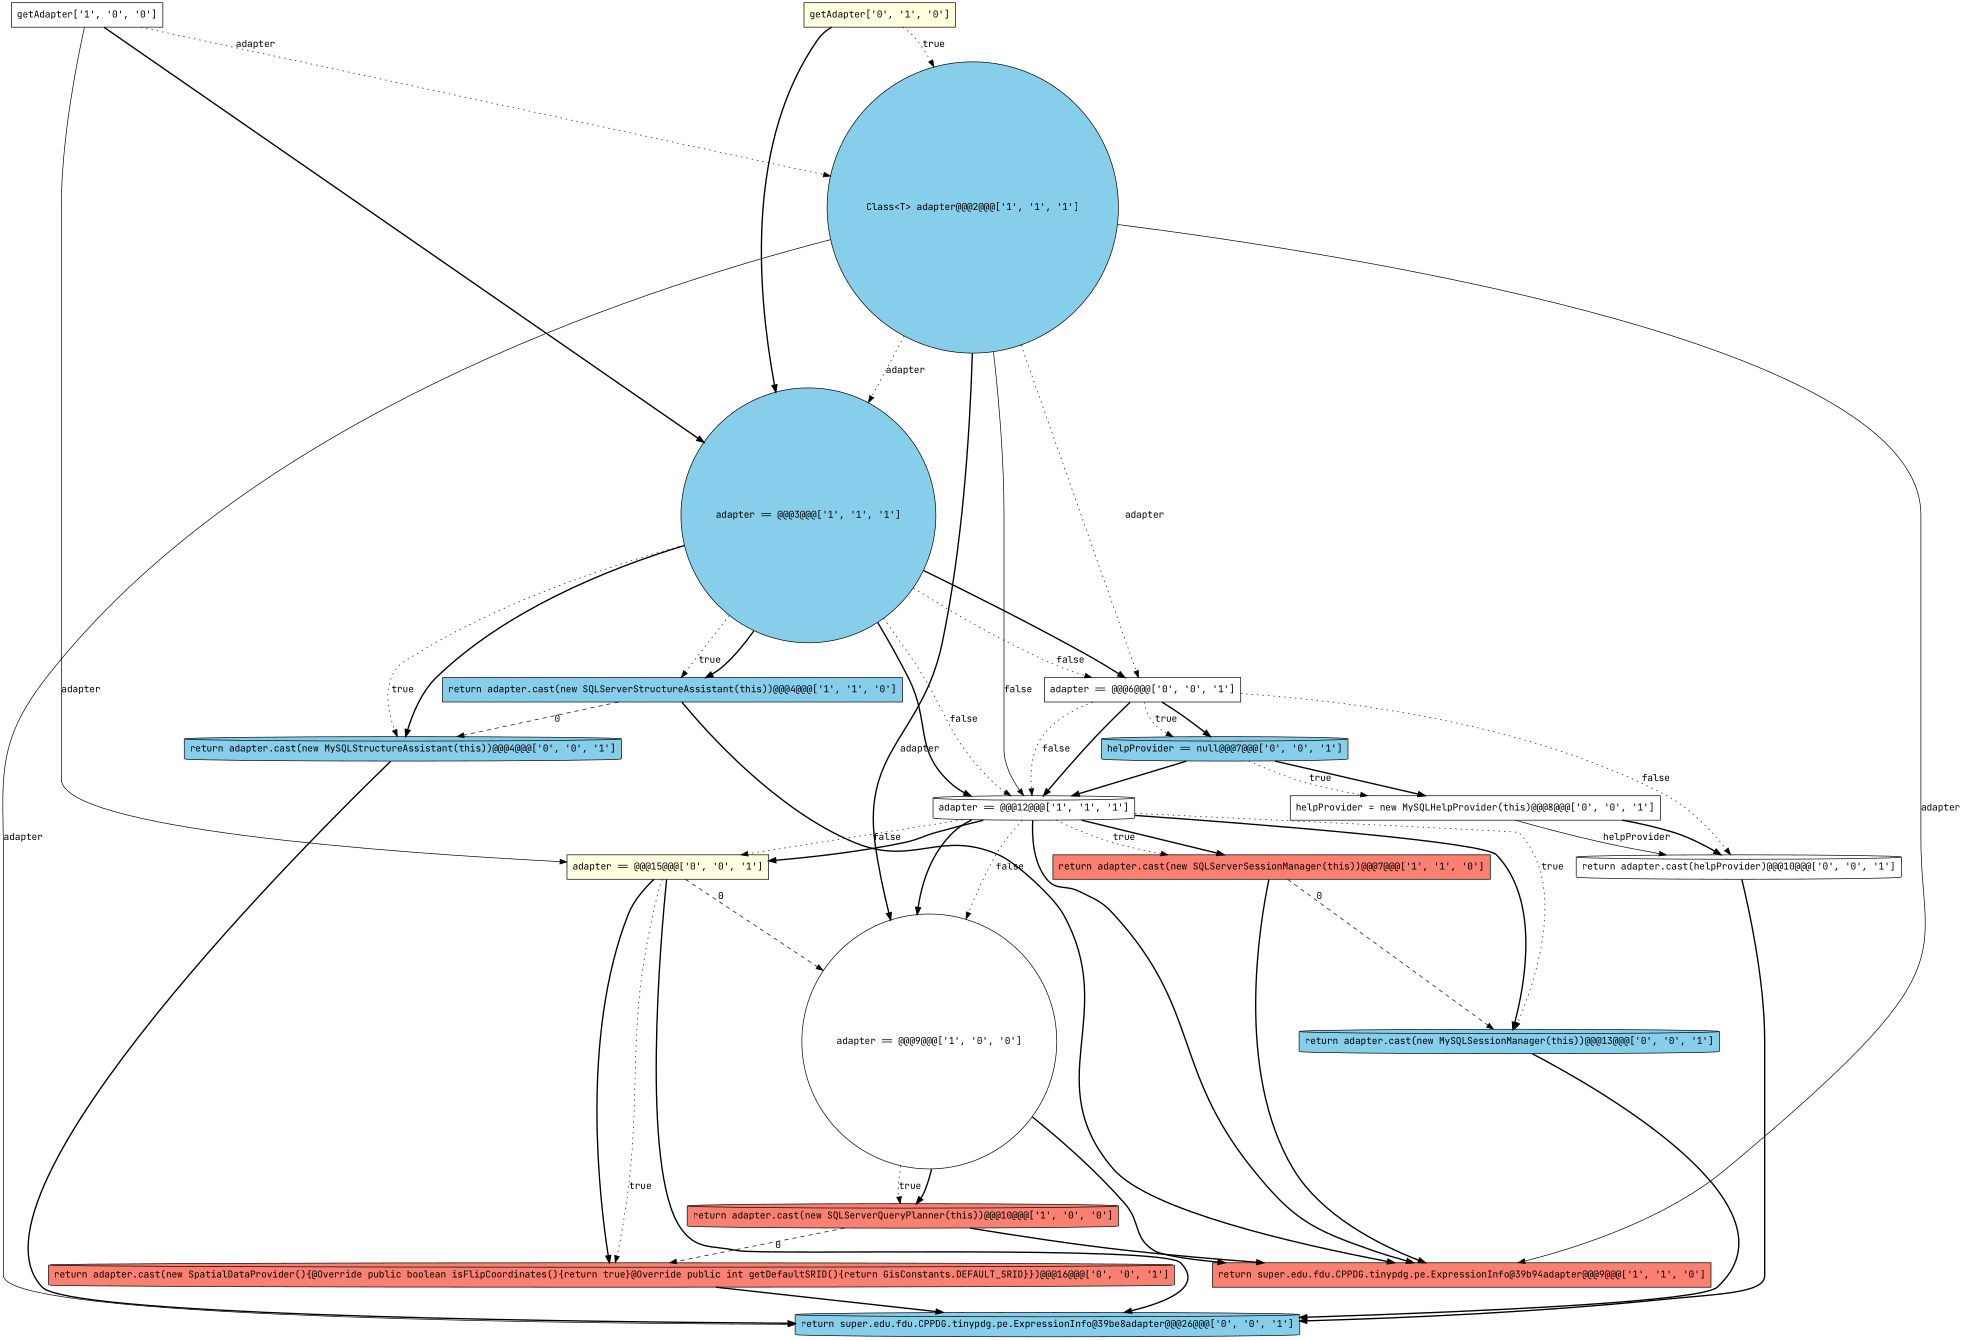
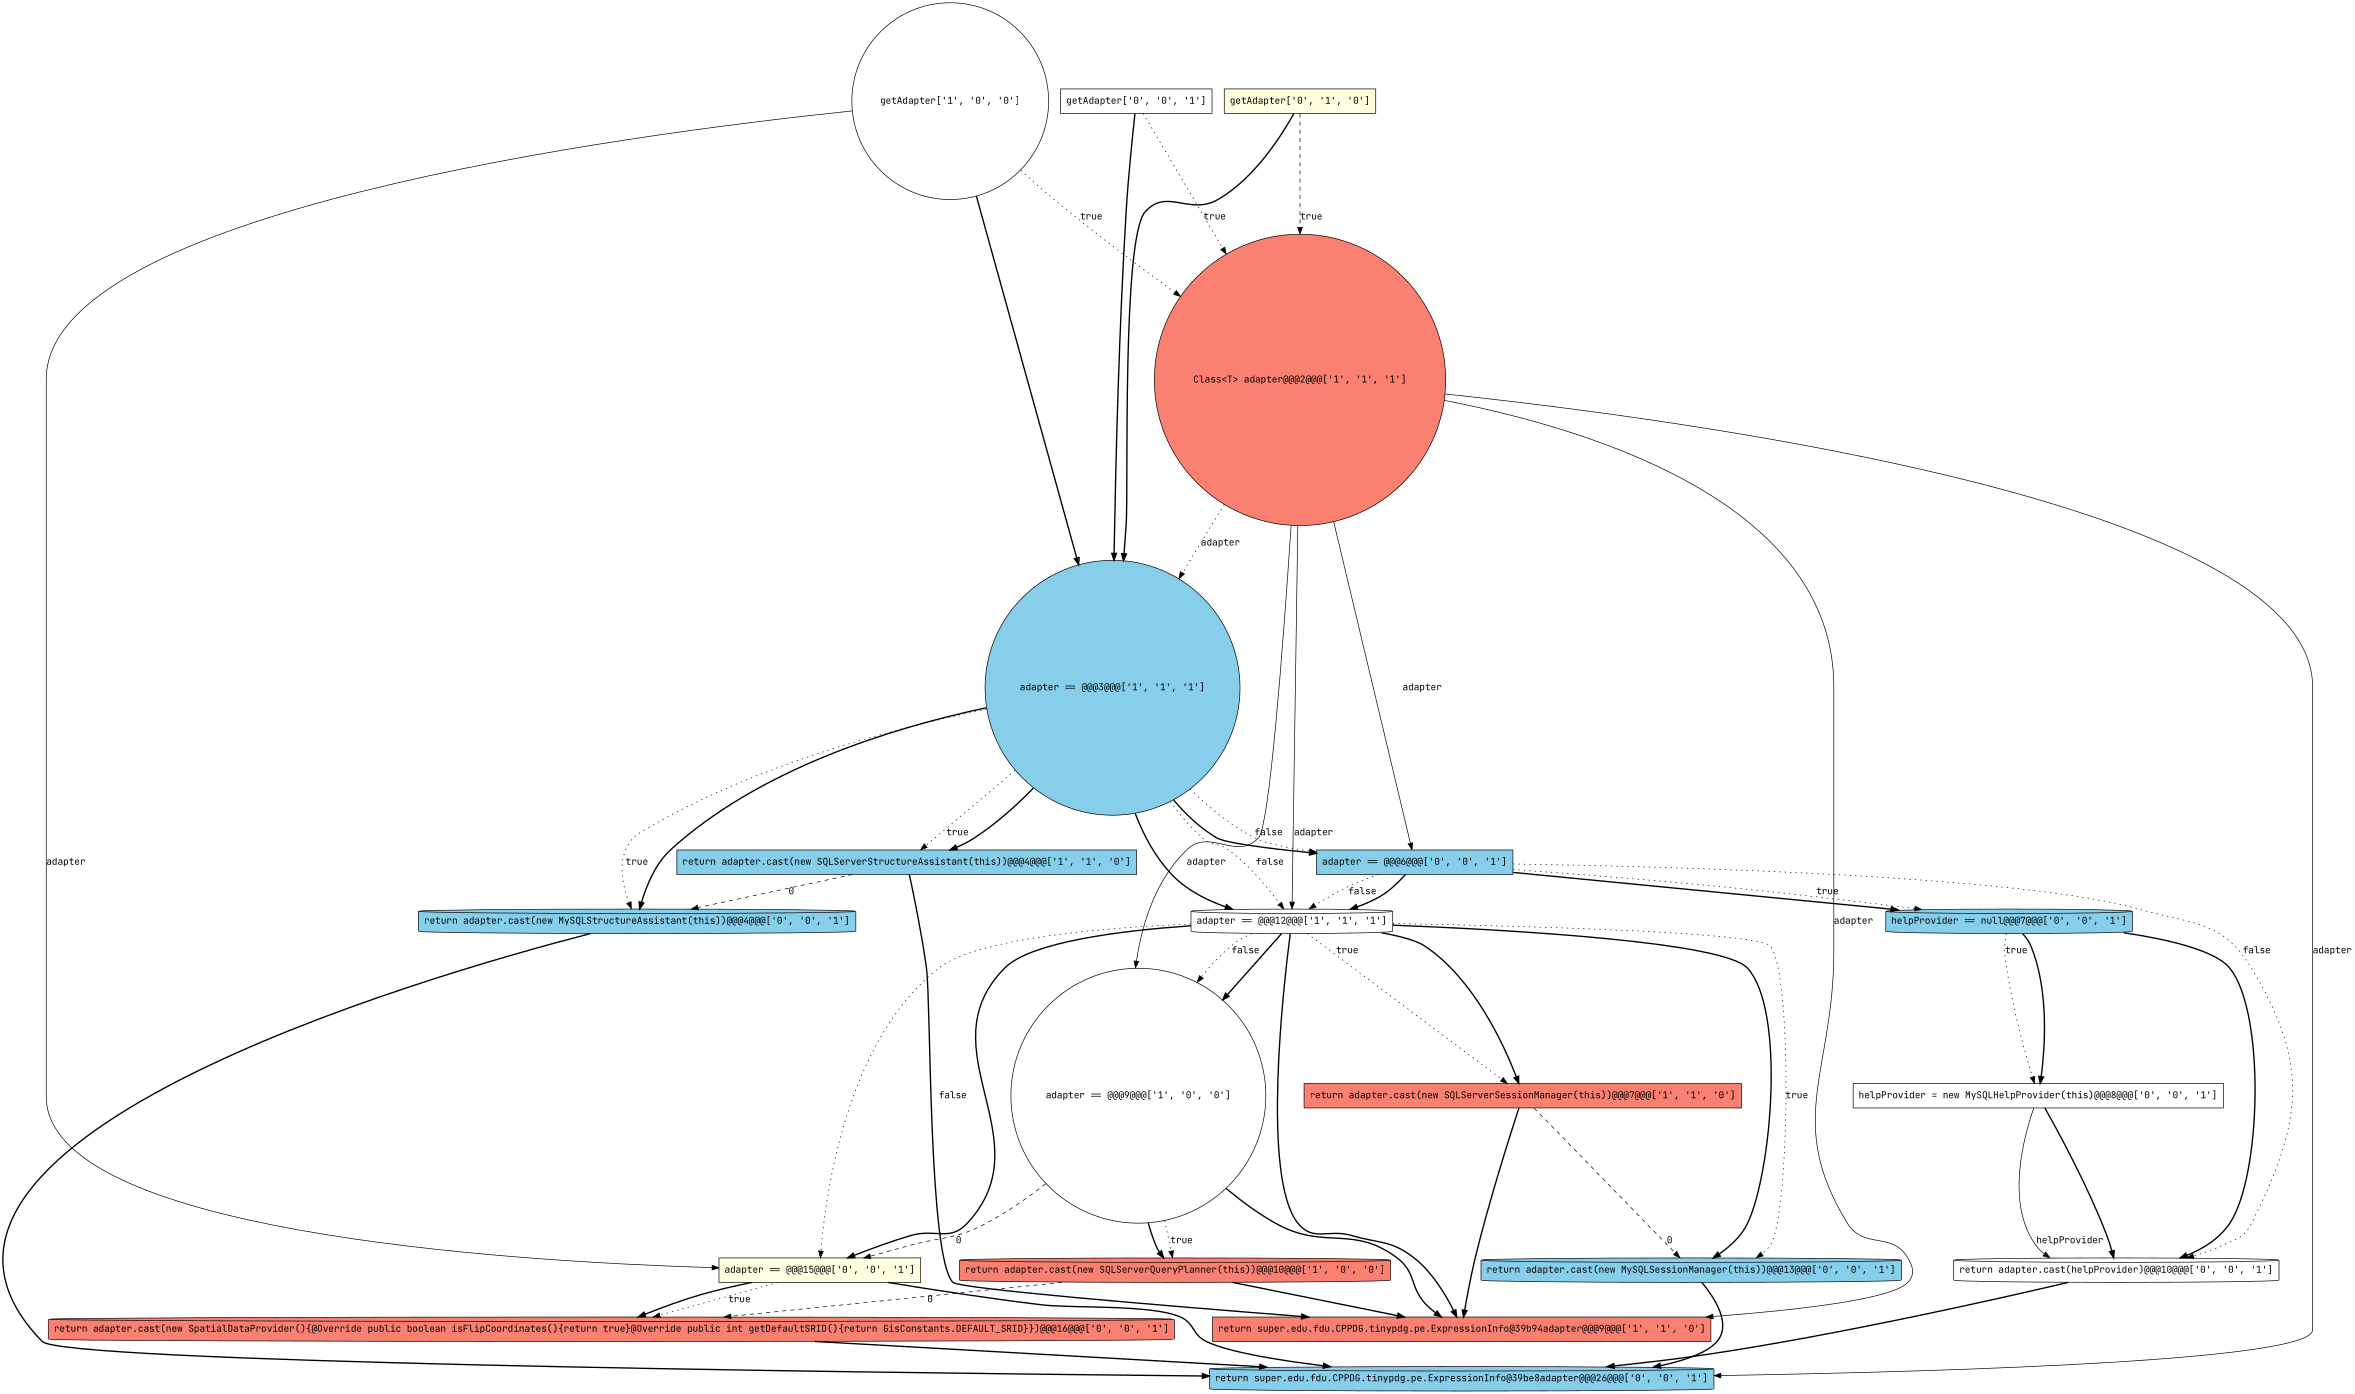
node "getAdapter['1', '0', '0']": shape box -> circle
edge "getAdapter['0', '1', '0']" -> "Class<T> adapter@@@2@@@['1', '1', '1']": style dotted -> dashed
edge "getAdapter['1', '0', '0']" -> "Class<T> adapter@@@2@@@['1', '1', '1']": label "adapter" -> "true"
node "getAdapter['0', '0', '1']": added
node "Class<T> adapter@@@2@@@['1', '1', '1']": fillcolor skyblue -> salmon
edge "Class<T> adapter@@@2@@@['1', '1', '1']" -> "adapter == @@@6@@@['0', '0', '1']": style dotted -> solid
edge "Class<T> adapter@@@2@@@['1', '1', '1']" -> "adapter == @@@9@@@['1', '0', '0']": style bold -> solid
edge "Class<T> adapter@@@2@@@['1', '1', '1']" -> "adapter == @@@12@@@['1', '1', '1']": label "false" -> "adapter"
node "adapter == @@@6@@@['0', '0', '1']": fillcolor white -> skyblue
edge "helpProvider == null@@@7@@@['0', '0', '1']" -> "adapter == @@@12@@@['1', '1', '1']": now "helpProvider == null@@@7@@@['0', '0', '1']" -> "return adapter.cast(helpProvider)@@@10@@@['0', '0', '1']"
edge "adapter == @@@15@@@['0', '0', '1']" -> "adapter == @@@9@@@['1', '0', '0']": reversed
